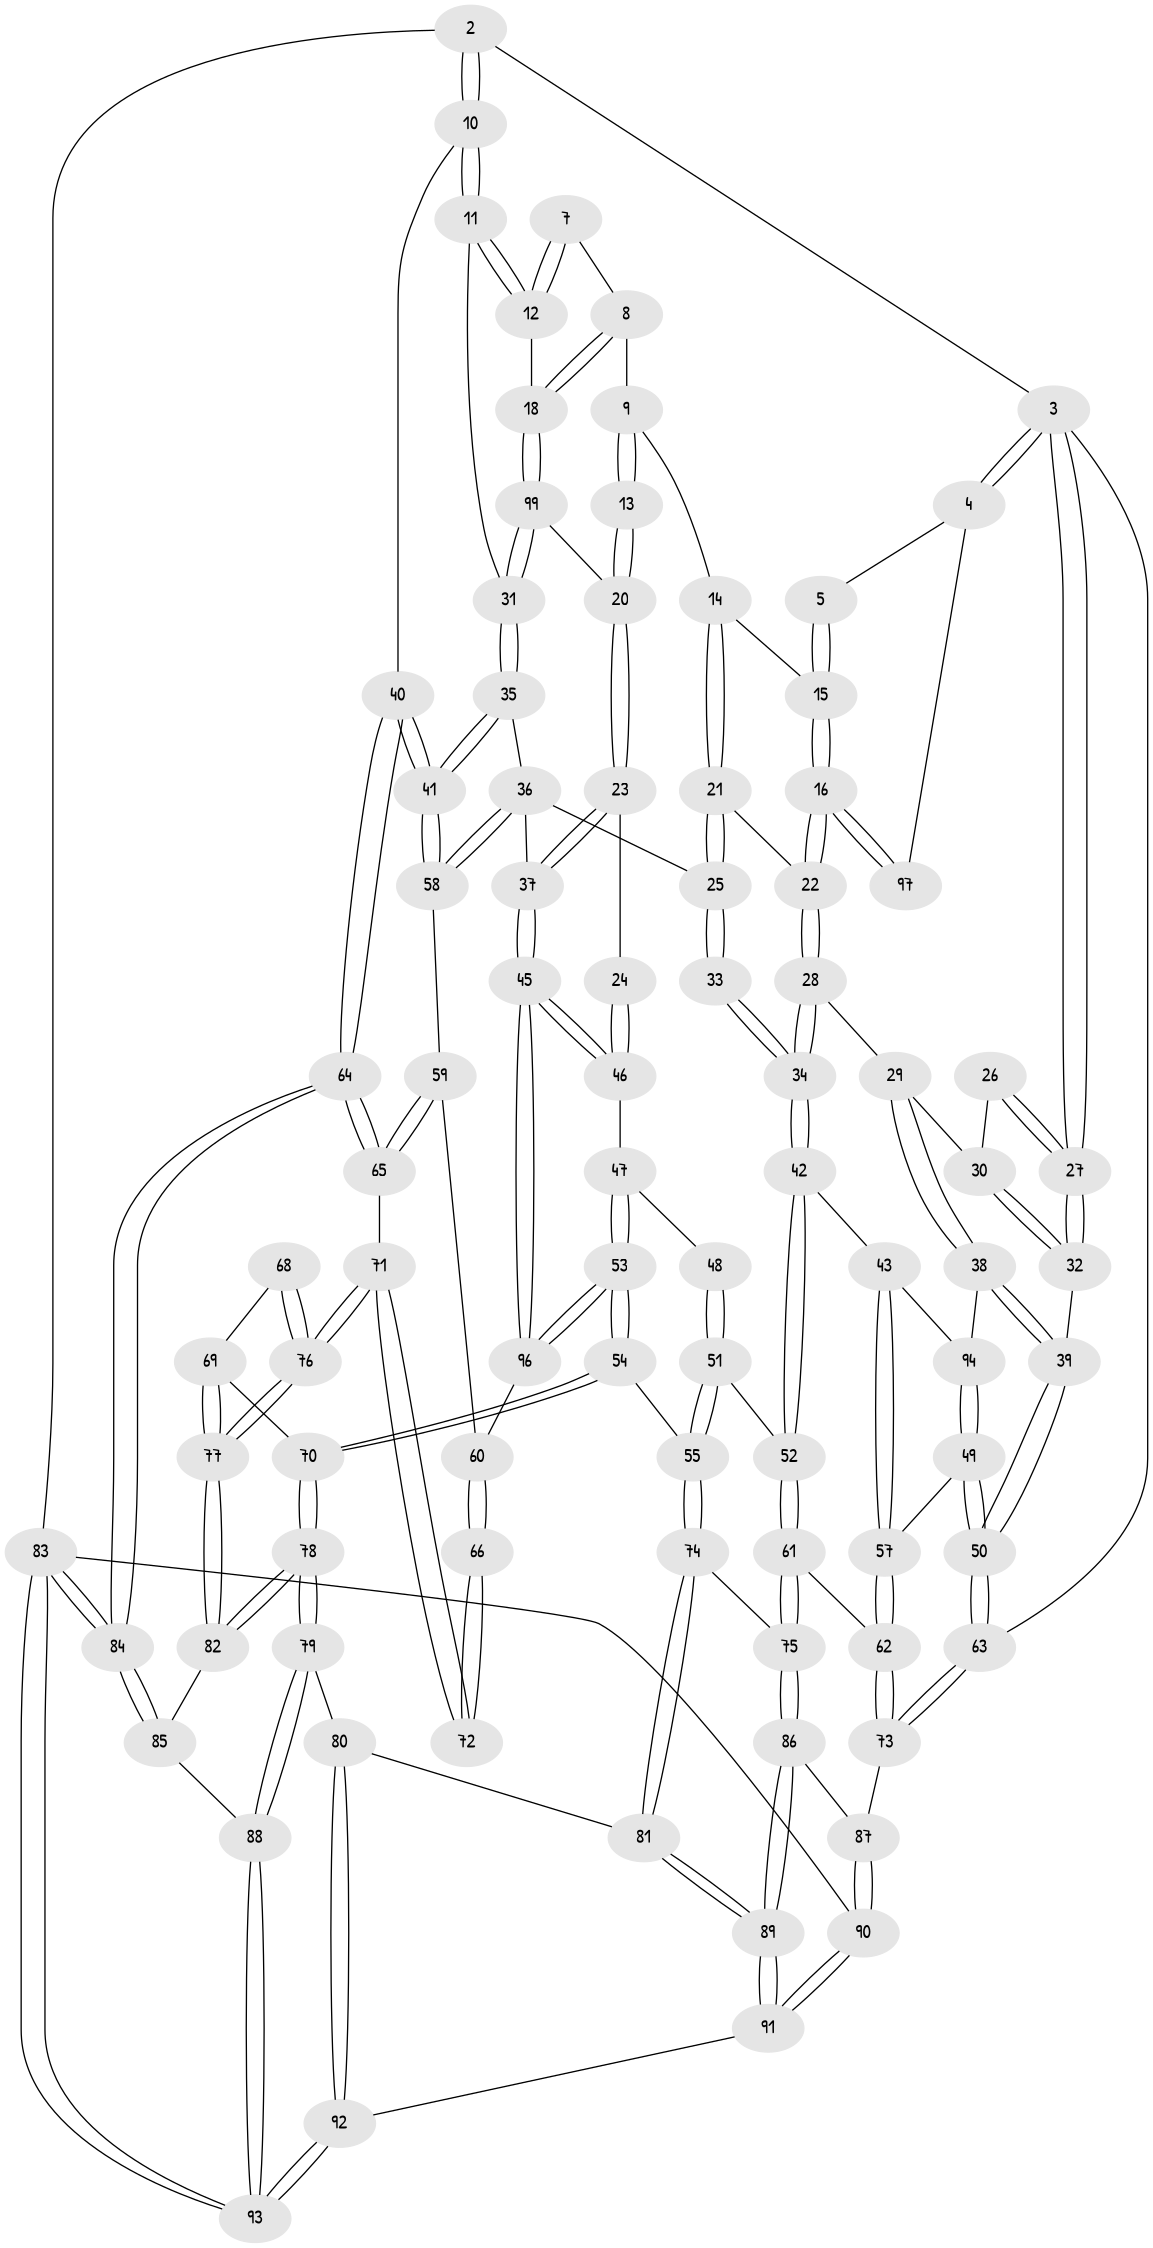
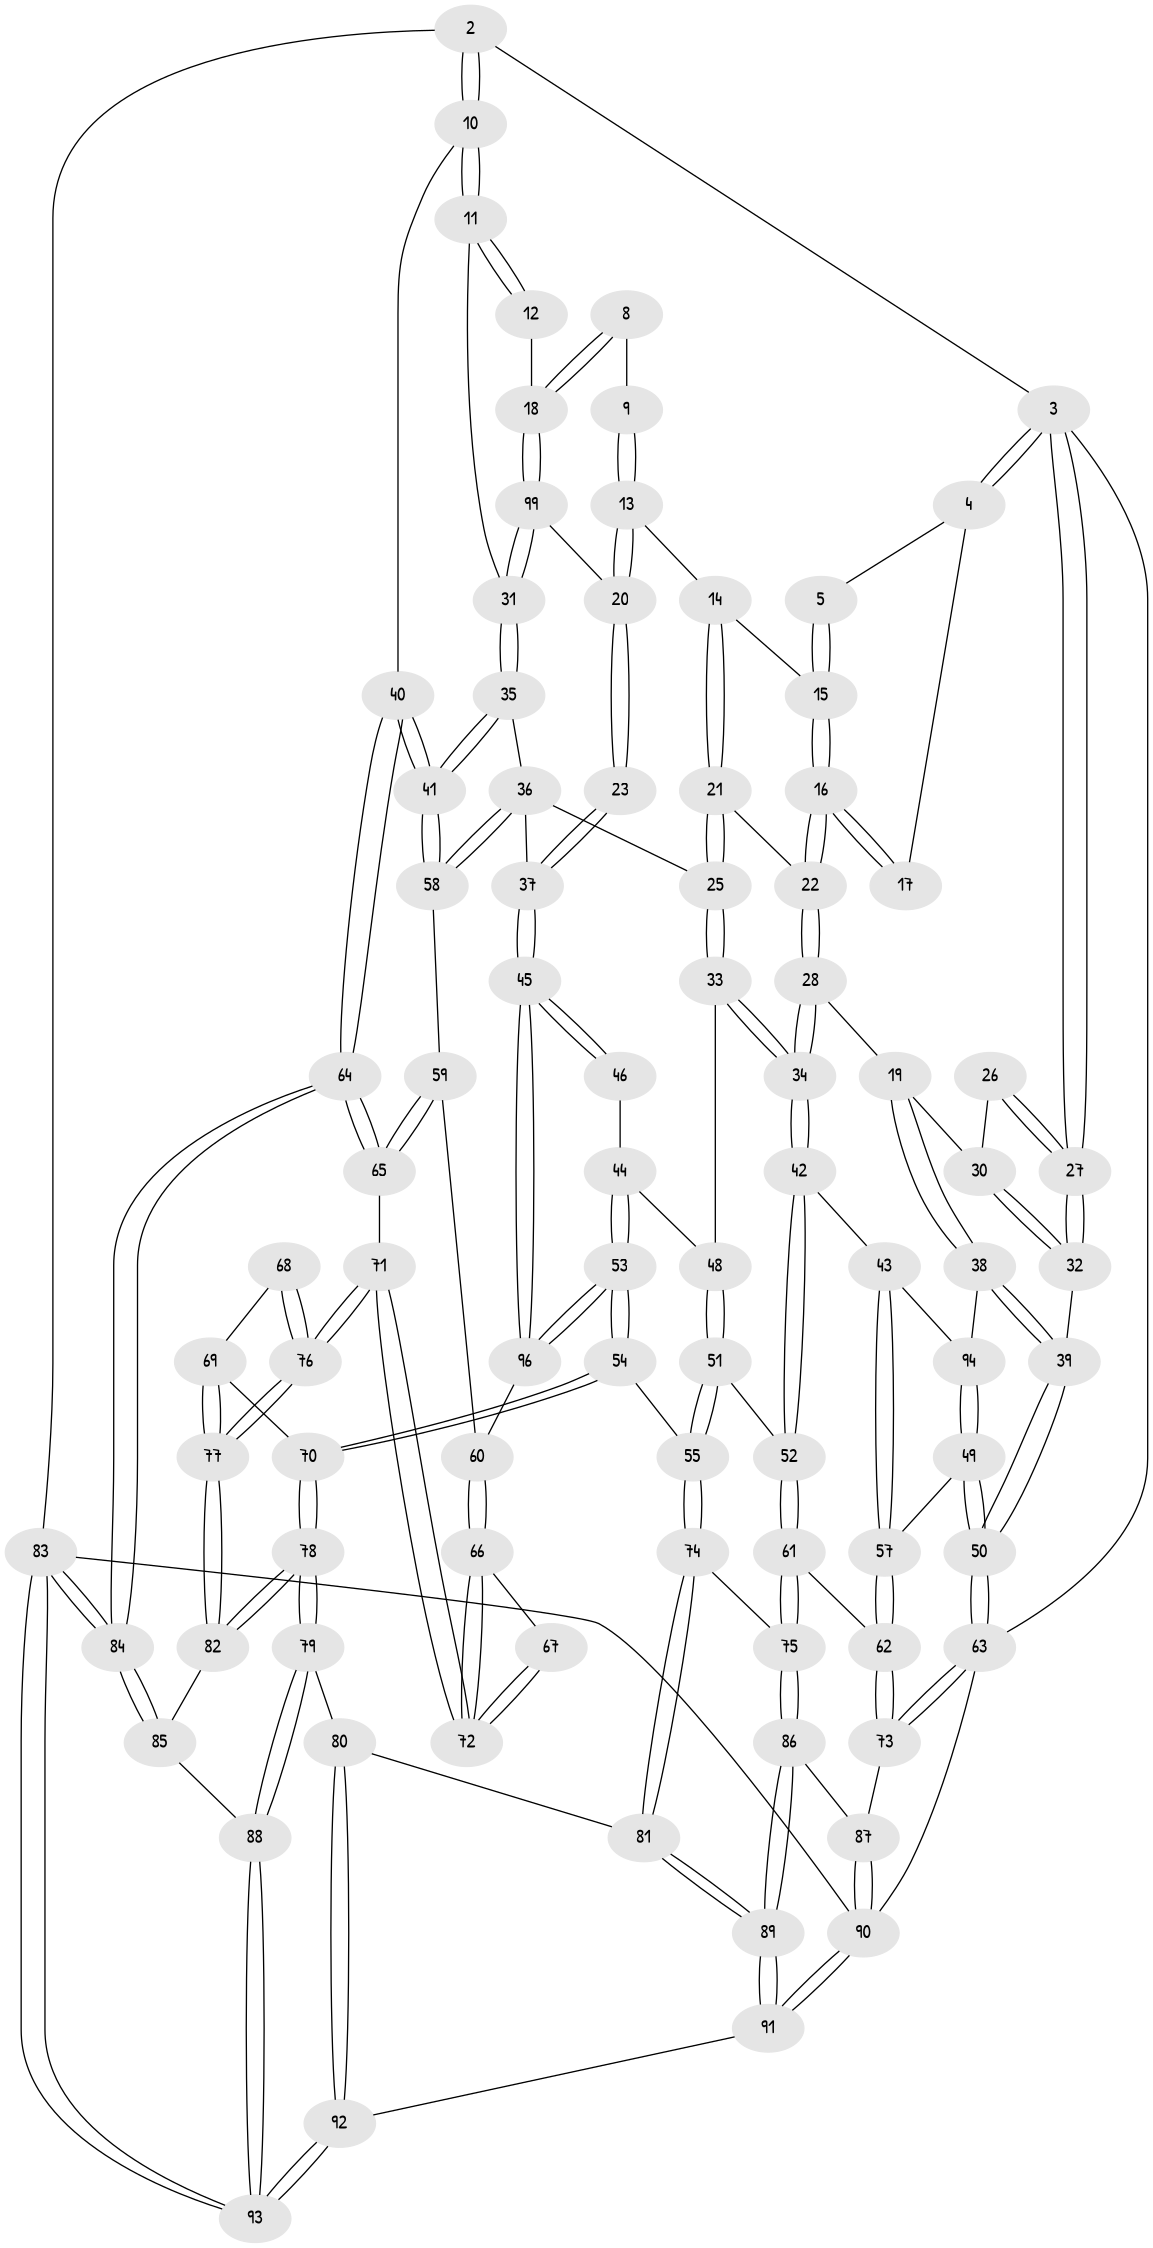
node "7": removed
edge "9" -- "14": now "13" -- "14"
node "97": label "97" -> "17"
node "24": removed
node "29": label "29" -> "19"
edge "33" -- "48": added
node "47": label "47" -> "44"
node "67": added
edge "63" -- "90": added
